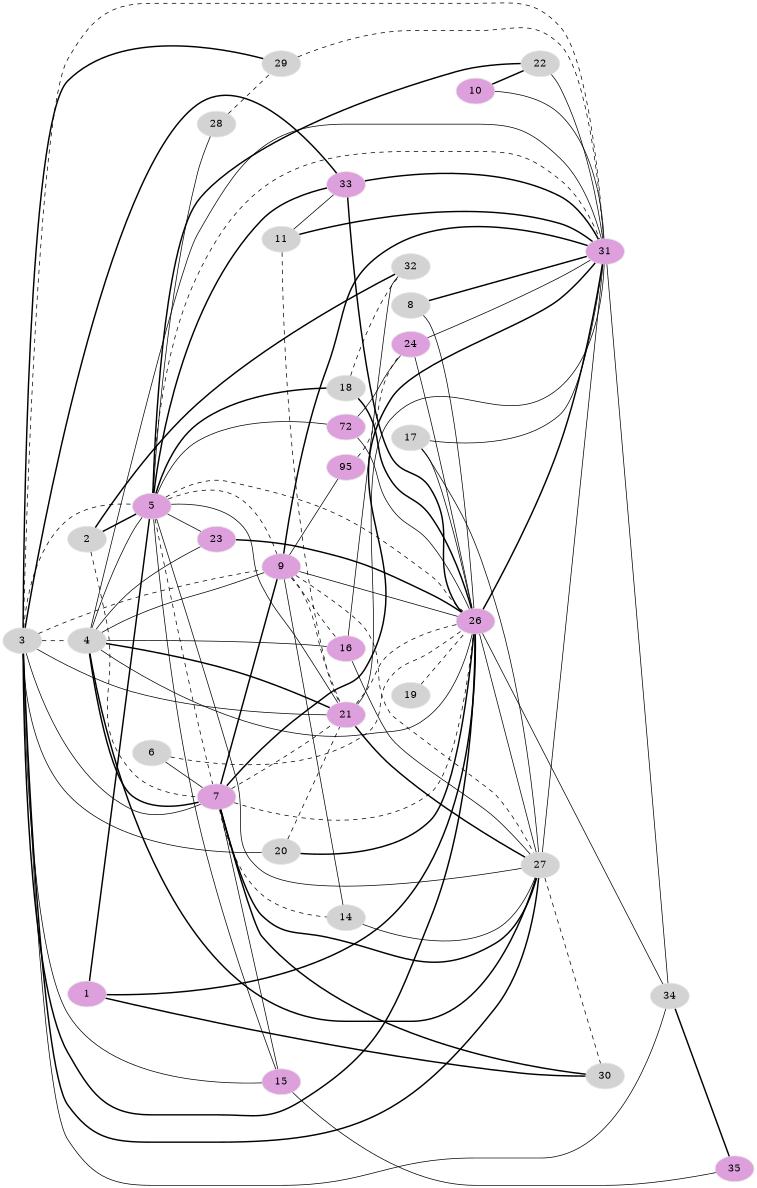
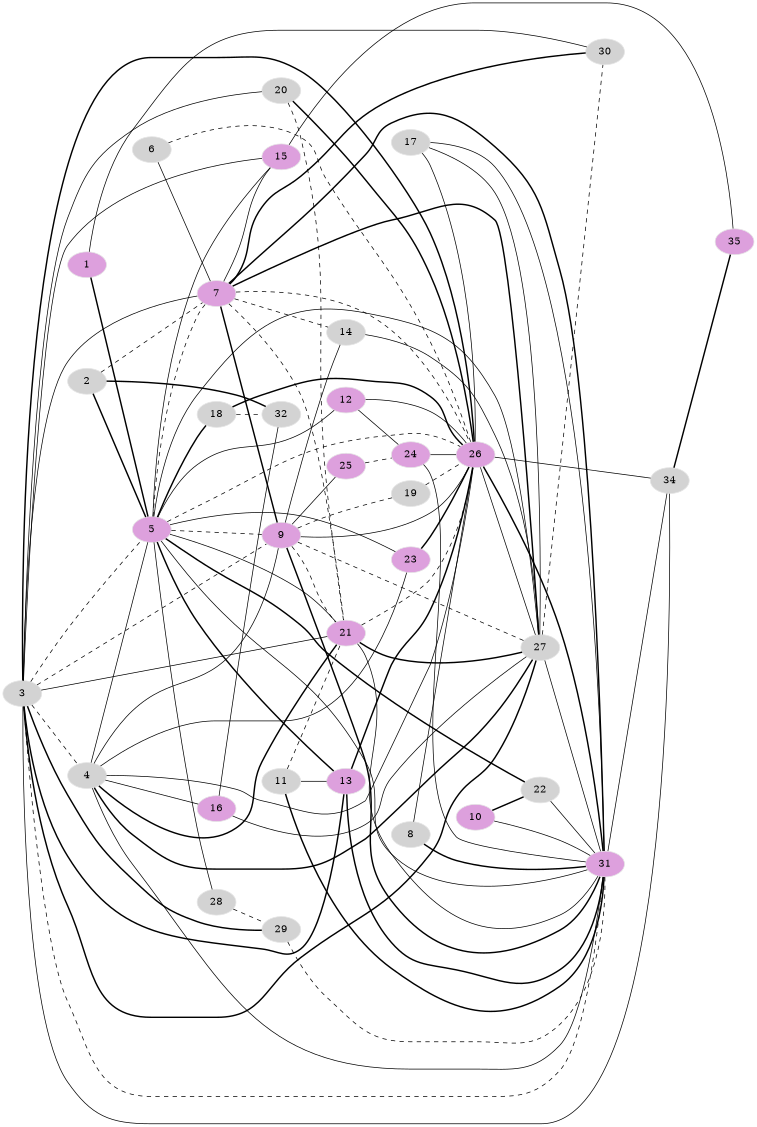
edge "31" -- "5": style dashed -> solid
node "33": label "33" -> "13"
node "72": label "72" -> "12"
node "95": label "95" -> "25"
edge "9" -- "16": now "9" -- "19"
edge "4" -- "7": removed
edge "26" -- "1": removed
edge "1" -- "30": style bold -> solid
